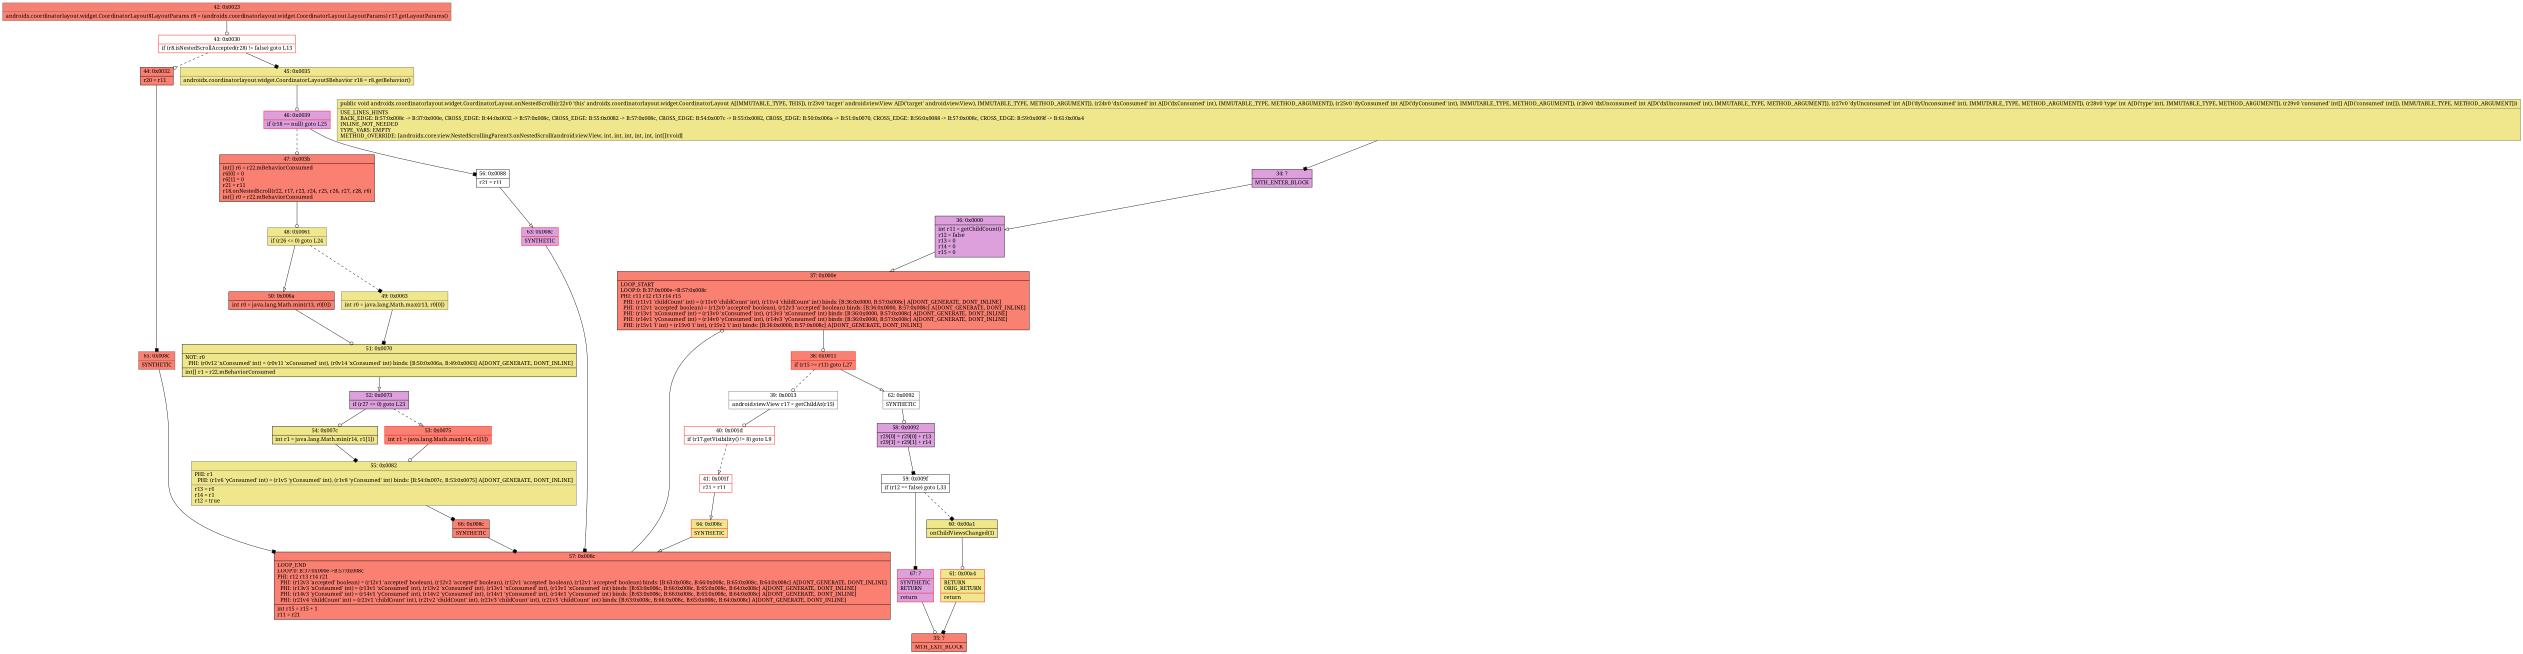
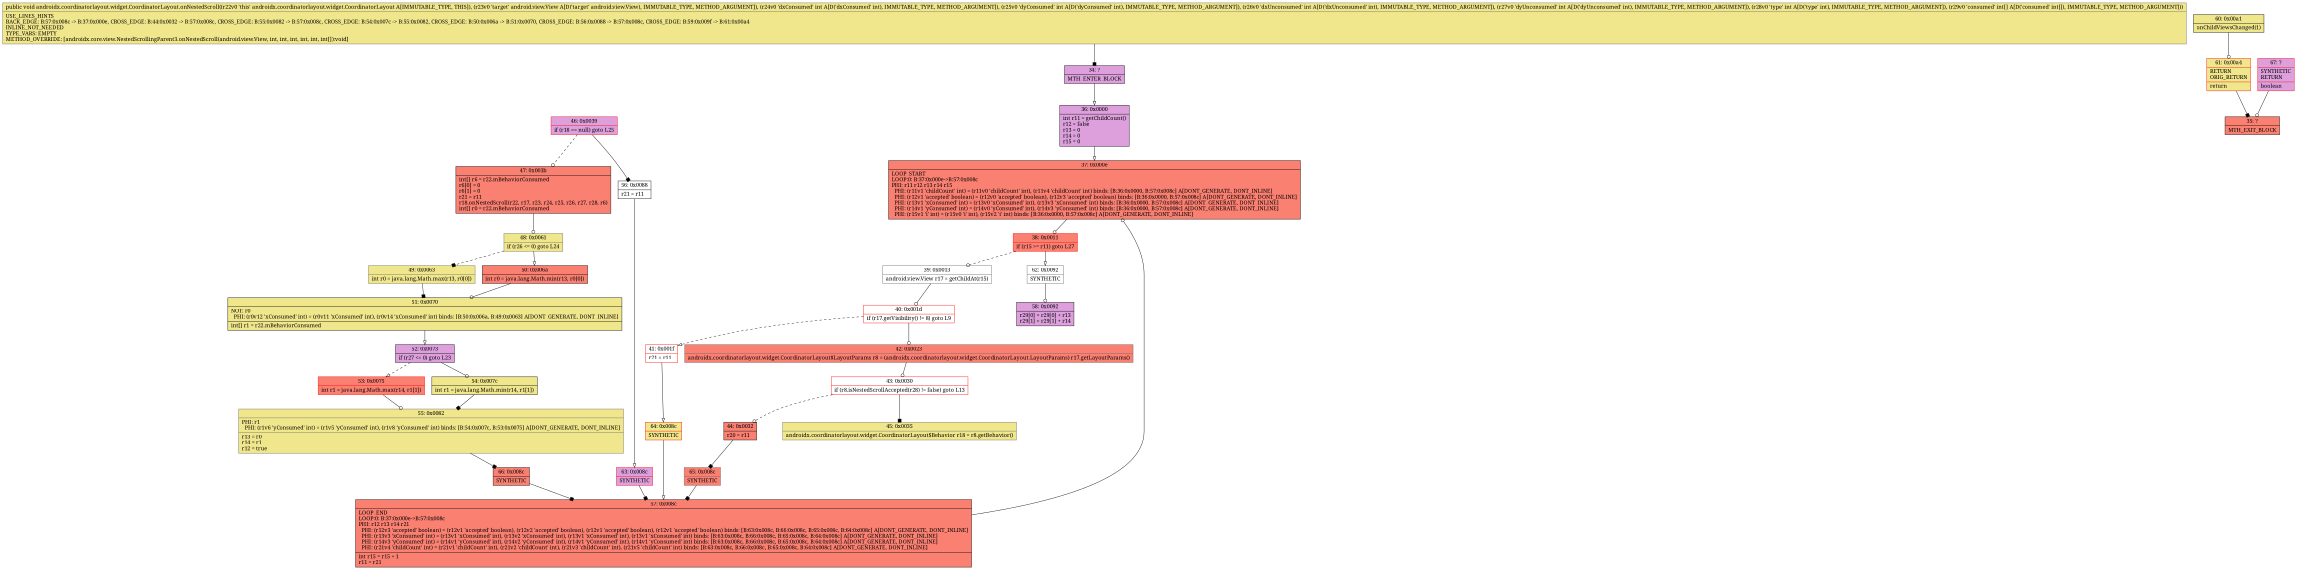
edge "45: 0x0035" -> "46: 0x0039": removed
edge "40: 0x001d" -> "42: 0x0023": added
node "59: 0x009f": removed
node "67: ?": text "return" -> "boolean"
